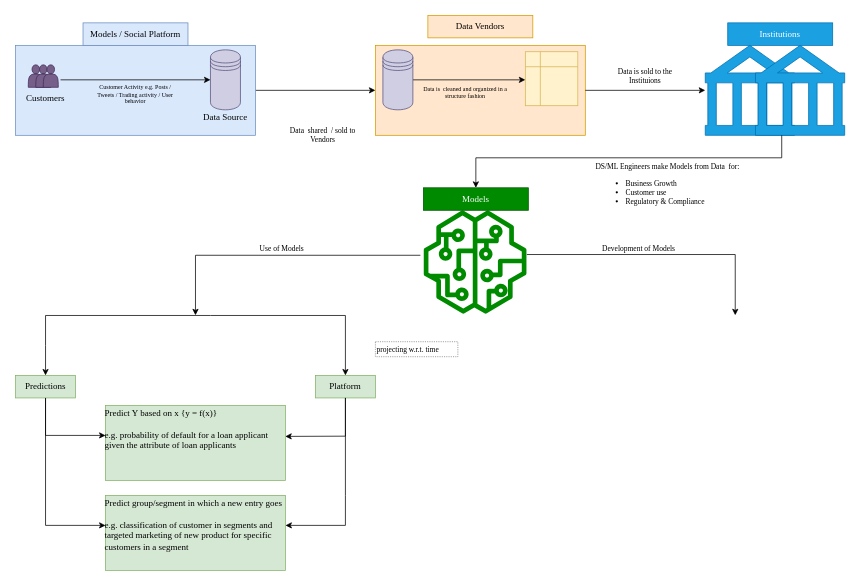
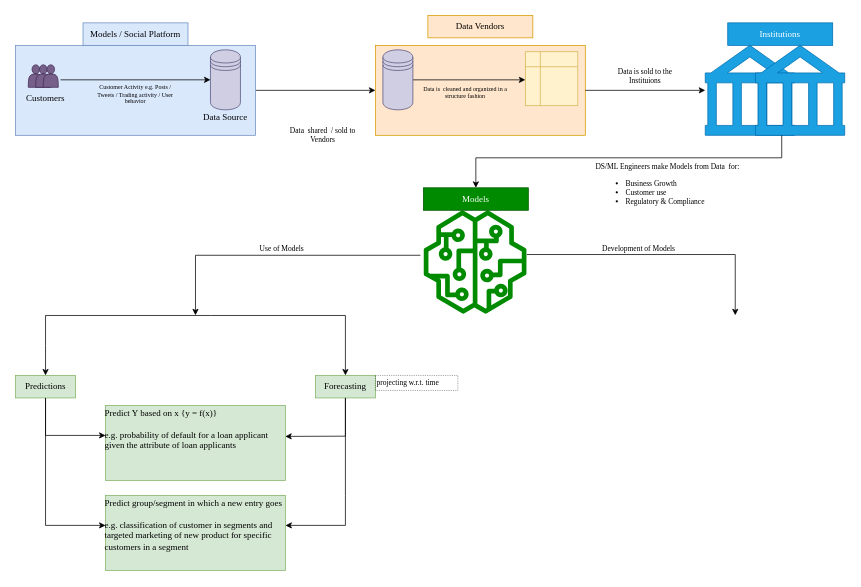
node "projecting w.r.t. time": moved (417, 349) -> (417, 383)
node "Platform": label "Platform" -> "Forecasting"
